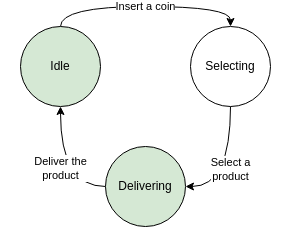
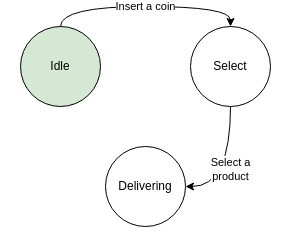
node "Selecting": label "Selecting" -> "Select"
edge "Delivering" -> "Idle": removed, label "Deliver the product"
node "Delivering": fillcolor #d5e8d4 -> #ffffff
